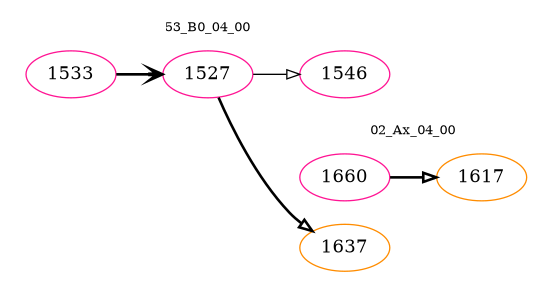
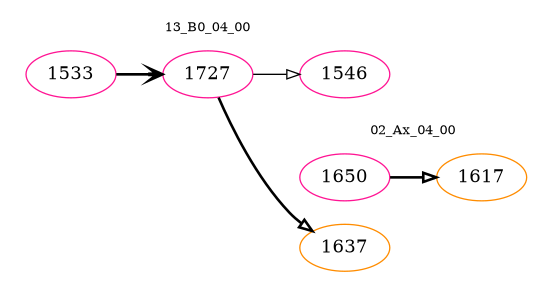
cluster "53_B0_04_00": label "53_B0_04_00" -> "13_B0_04_00"
node "1527": label "1527" -> "1727"
node "1660": label "1660" -> "1650"
